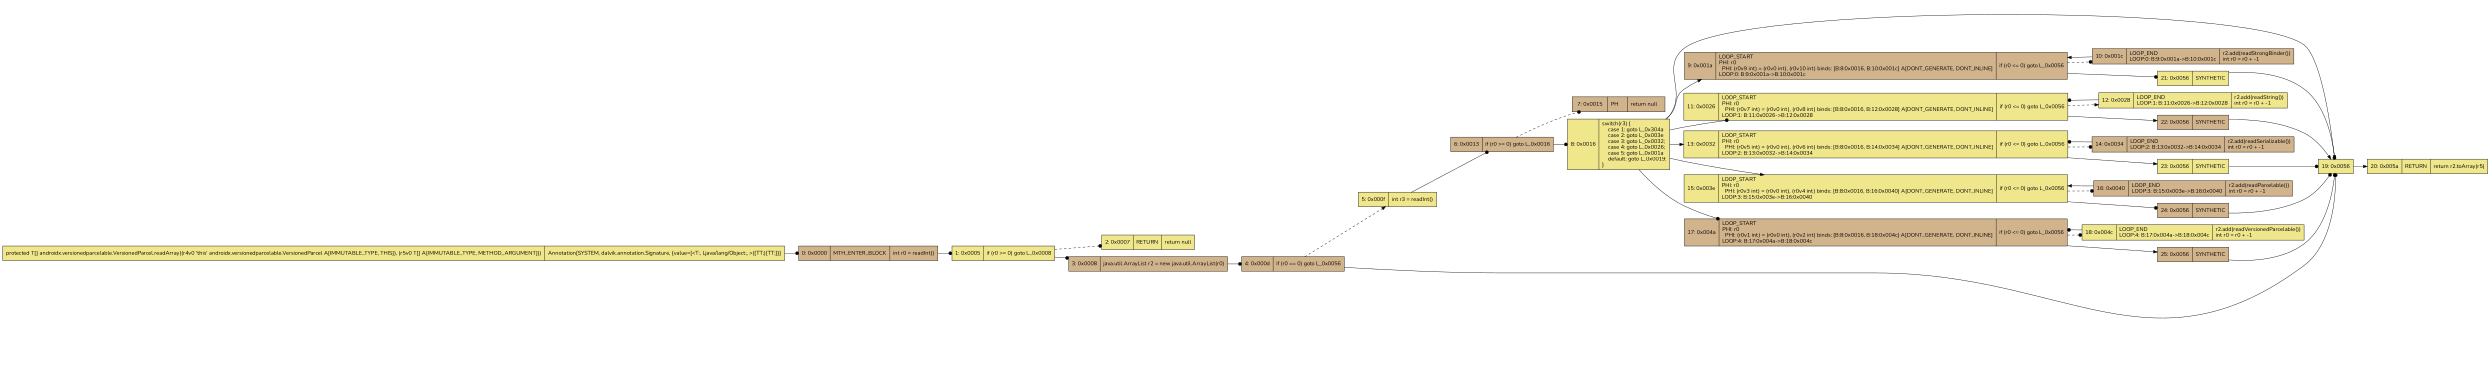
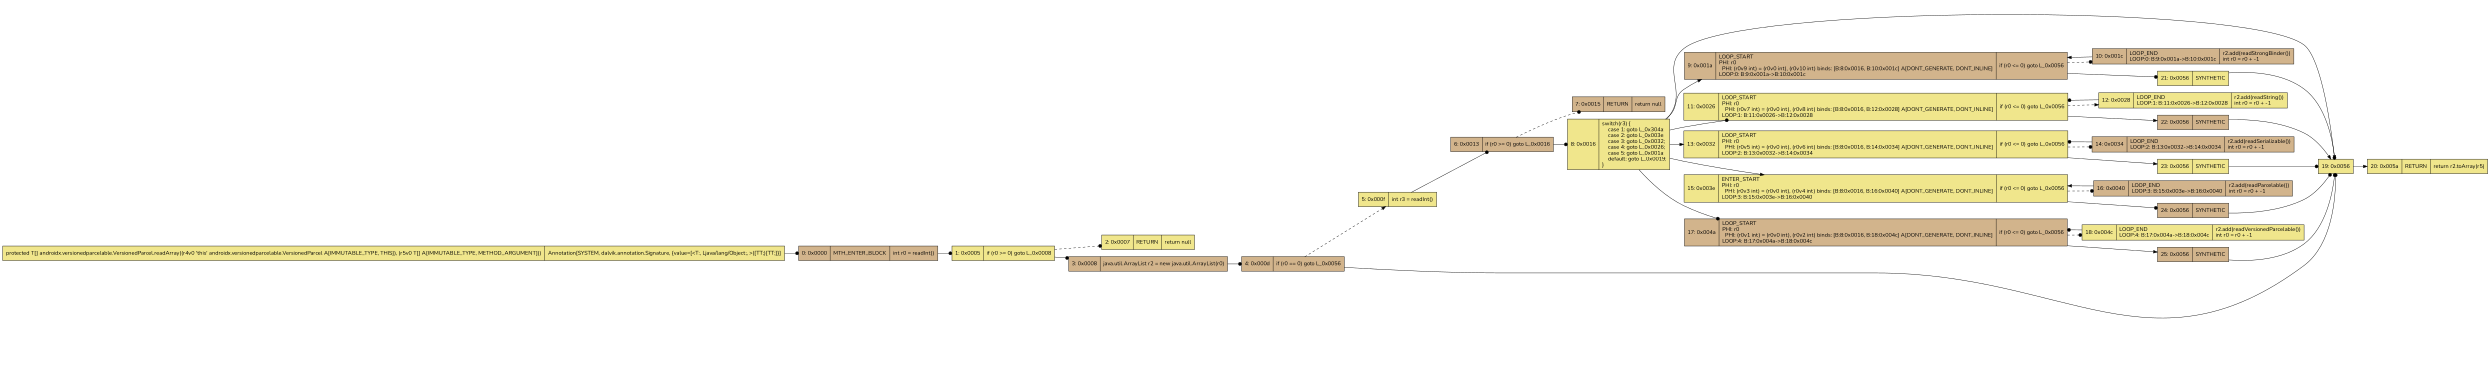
node "7: 0x0015": text "PHI" -> "RETURN"
node "15: 0x003e": text "LOOP_START" -> "ENTER_START"
